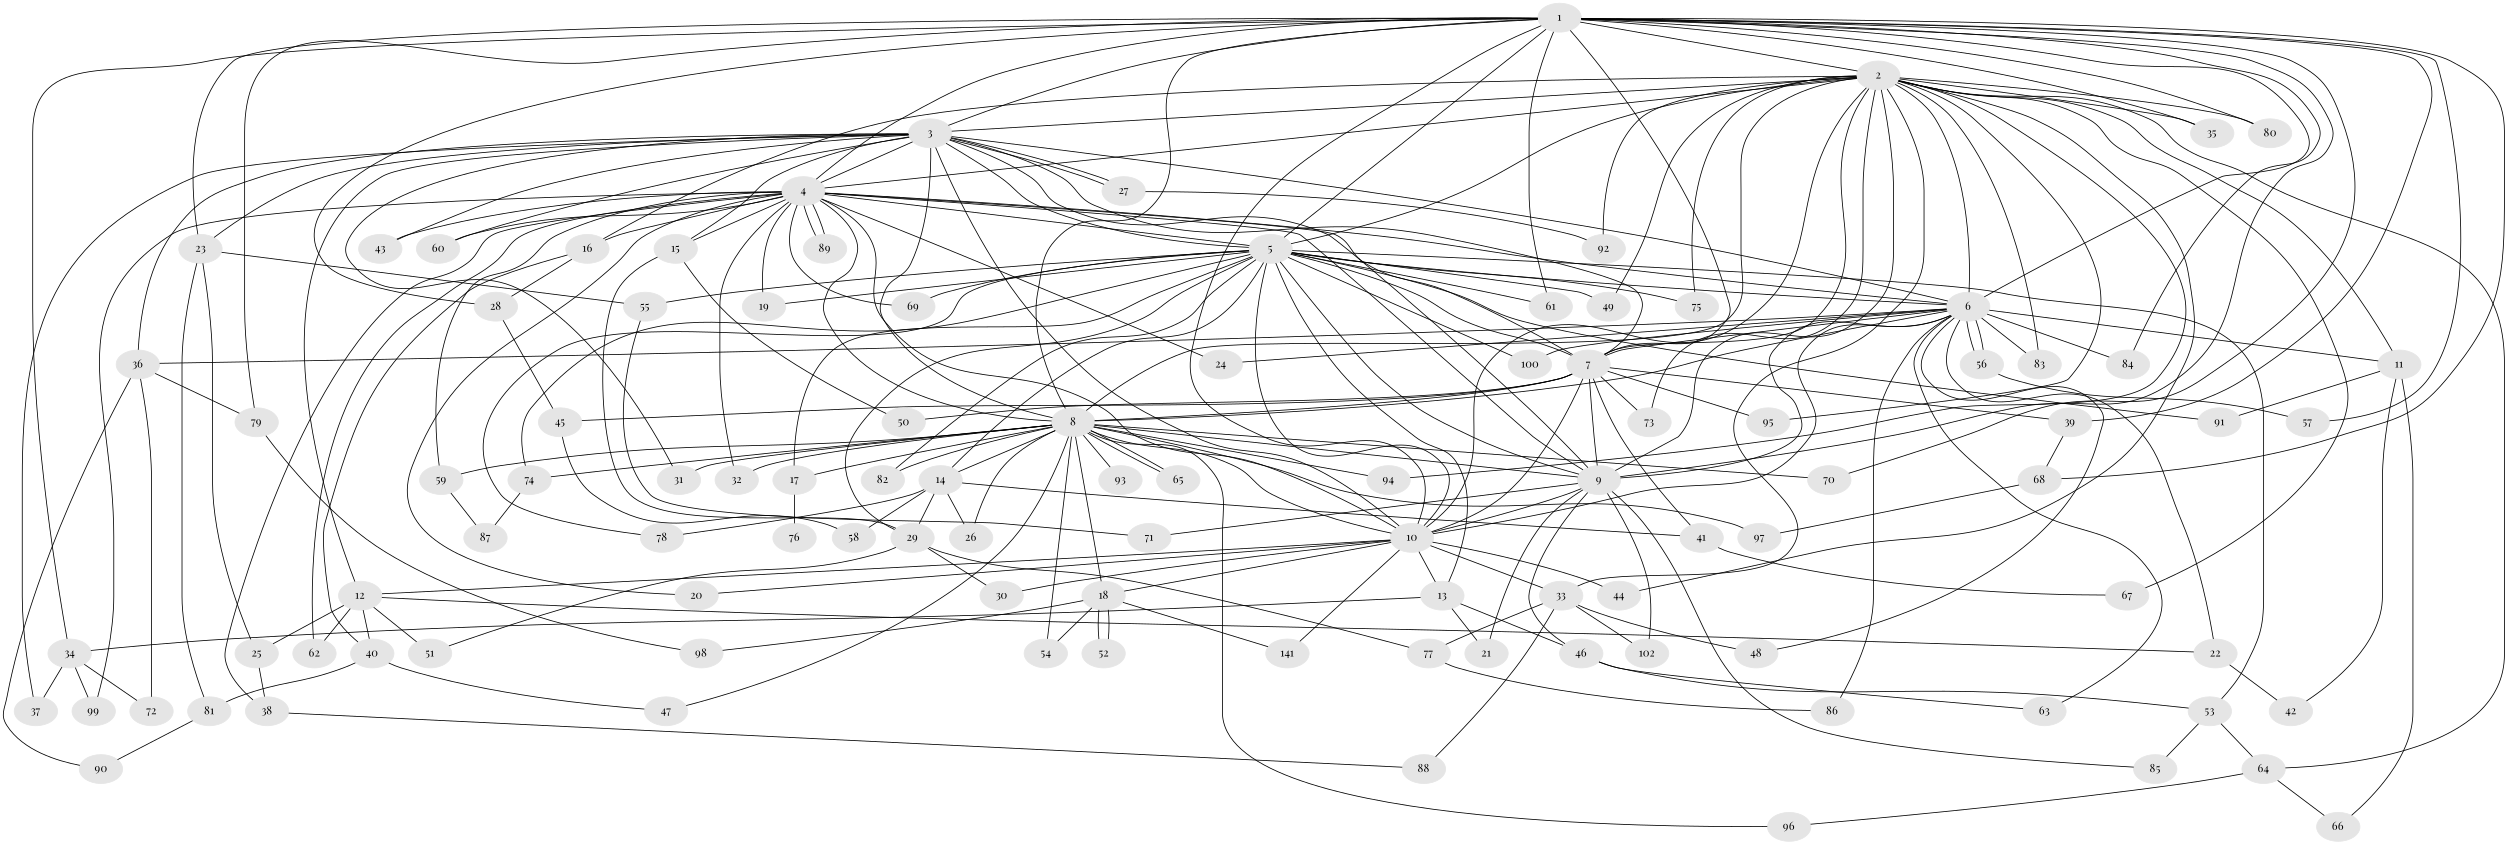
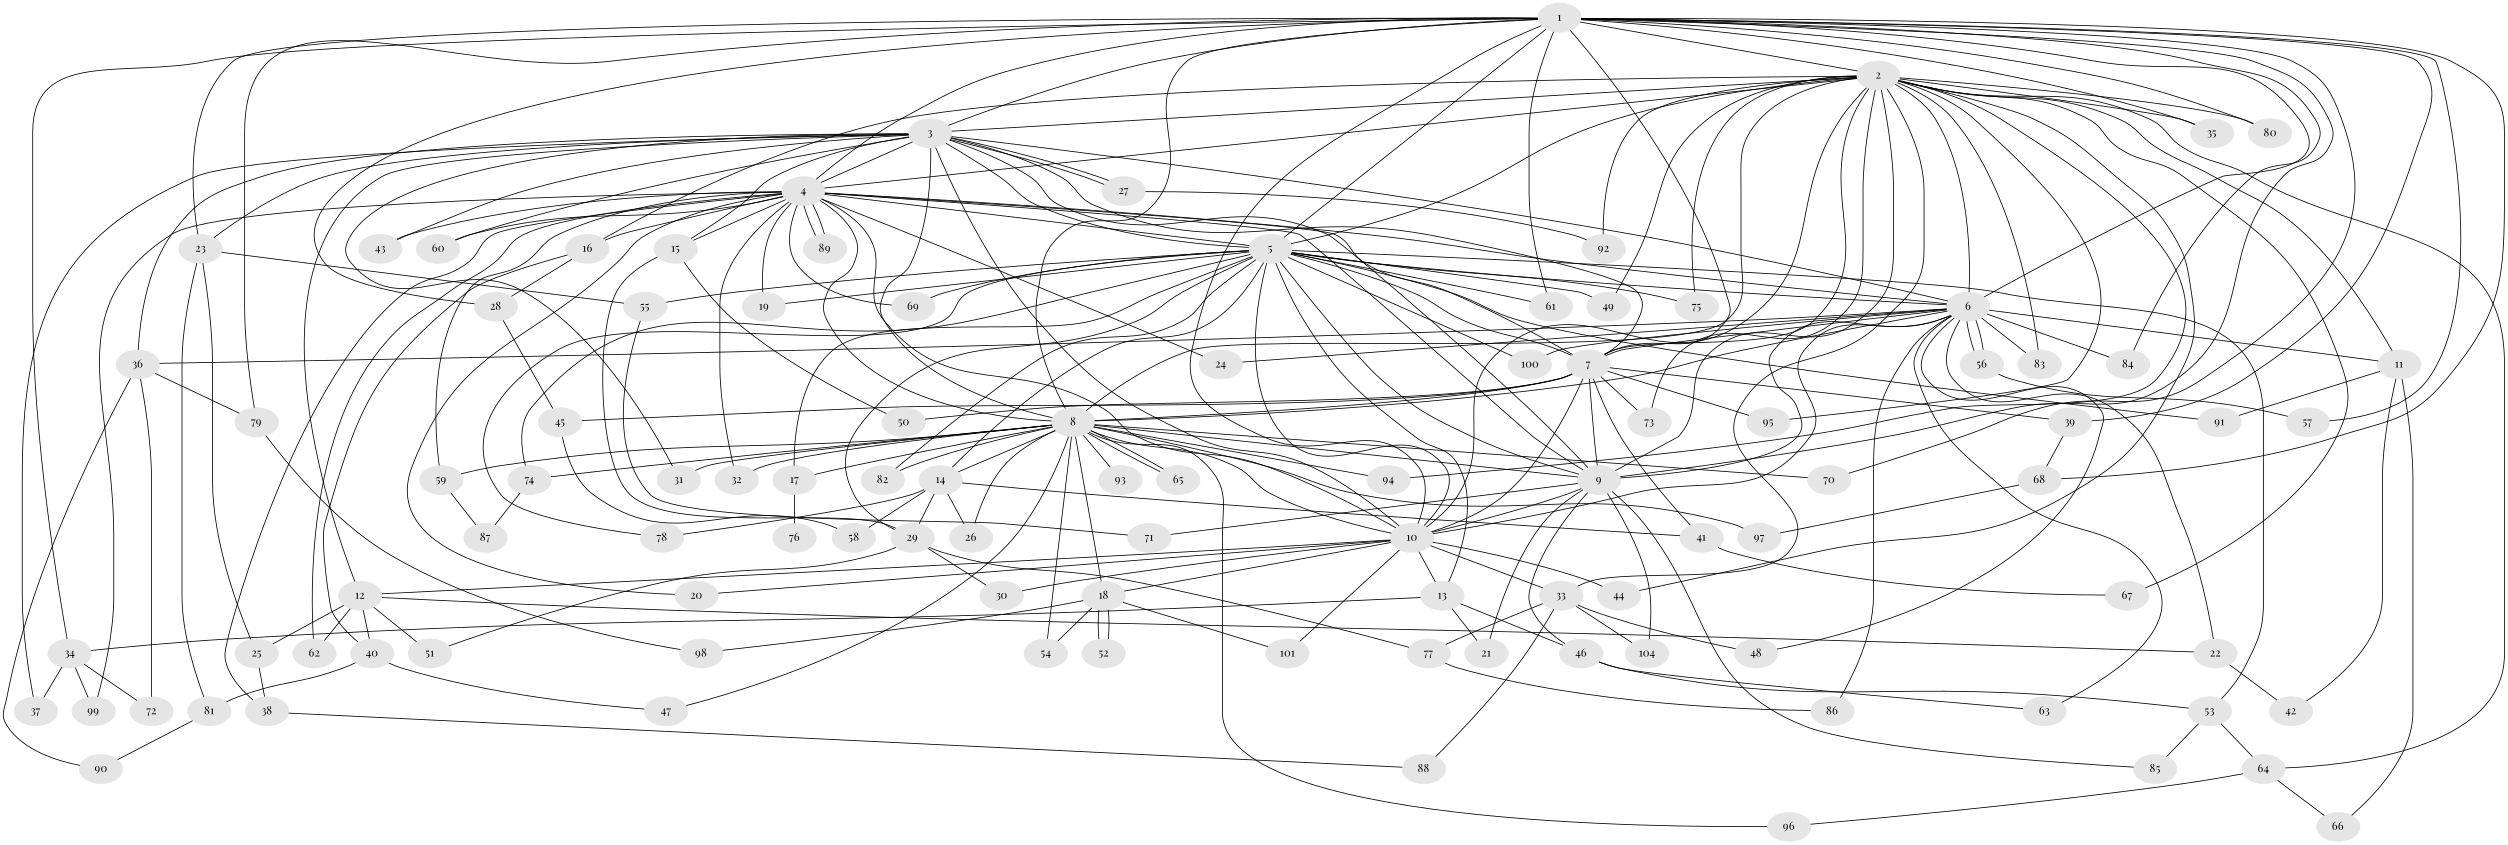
node "141": label "141" -> "101"
node "102": label "102" -> "104"
